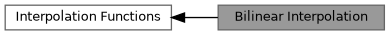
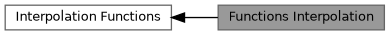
node "Bilinear Interpolation": label "Bilinear Interpolation" -> "Functions Interpolation"
